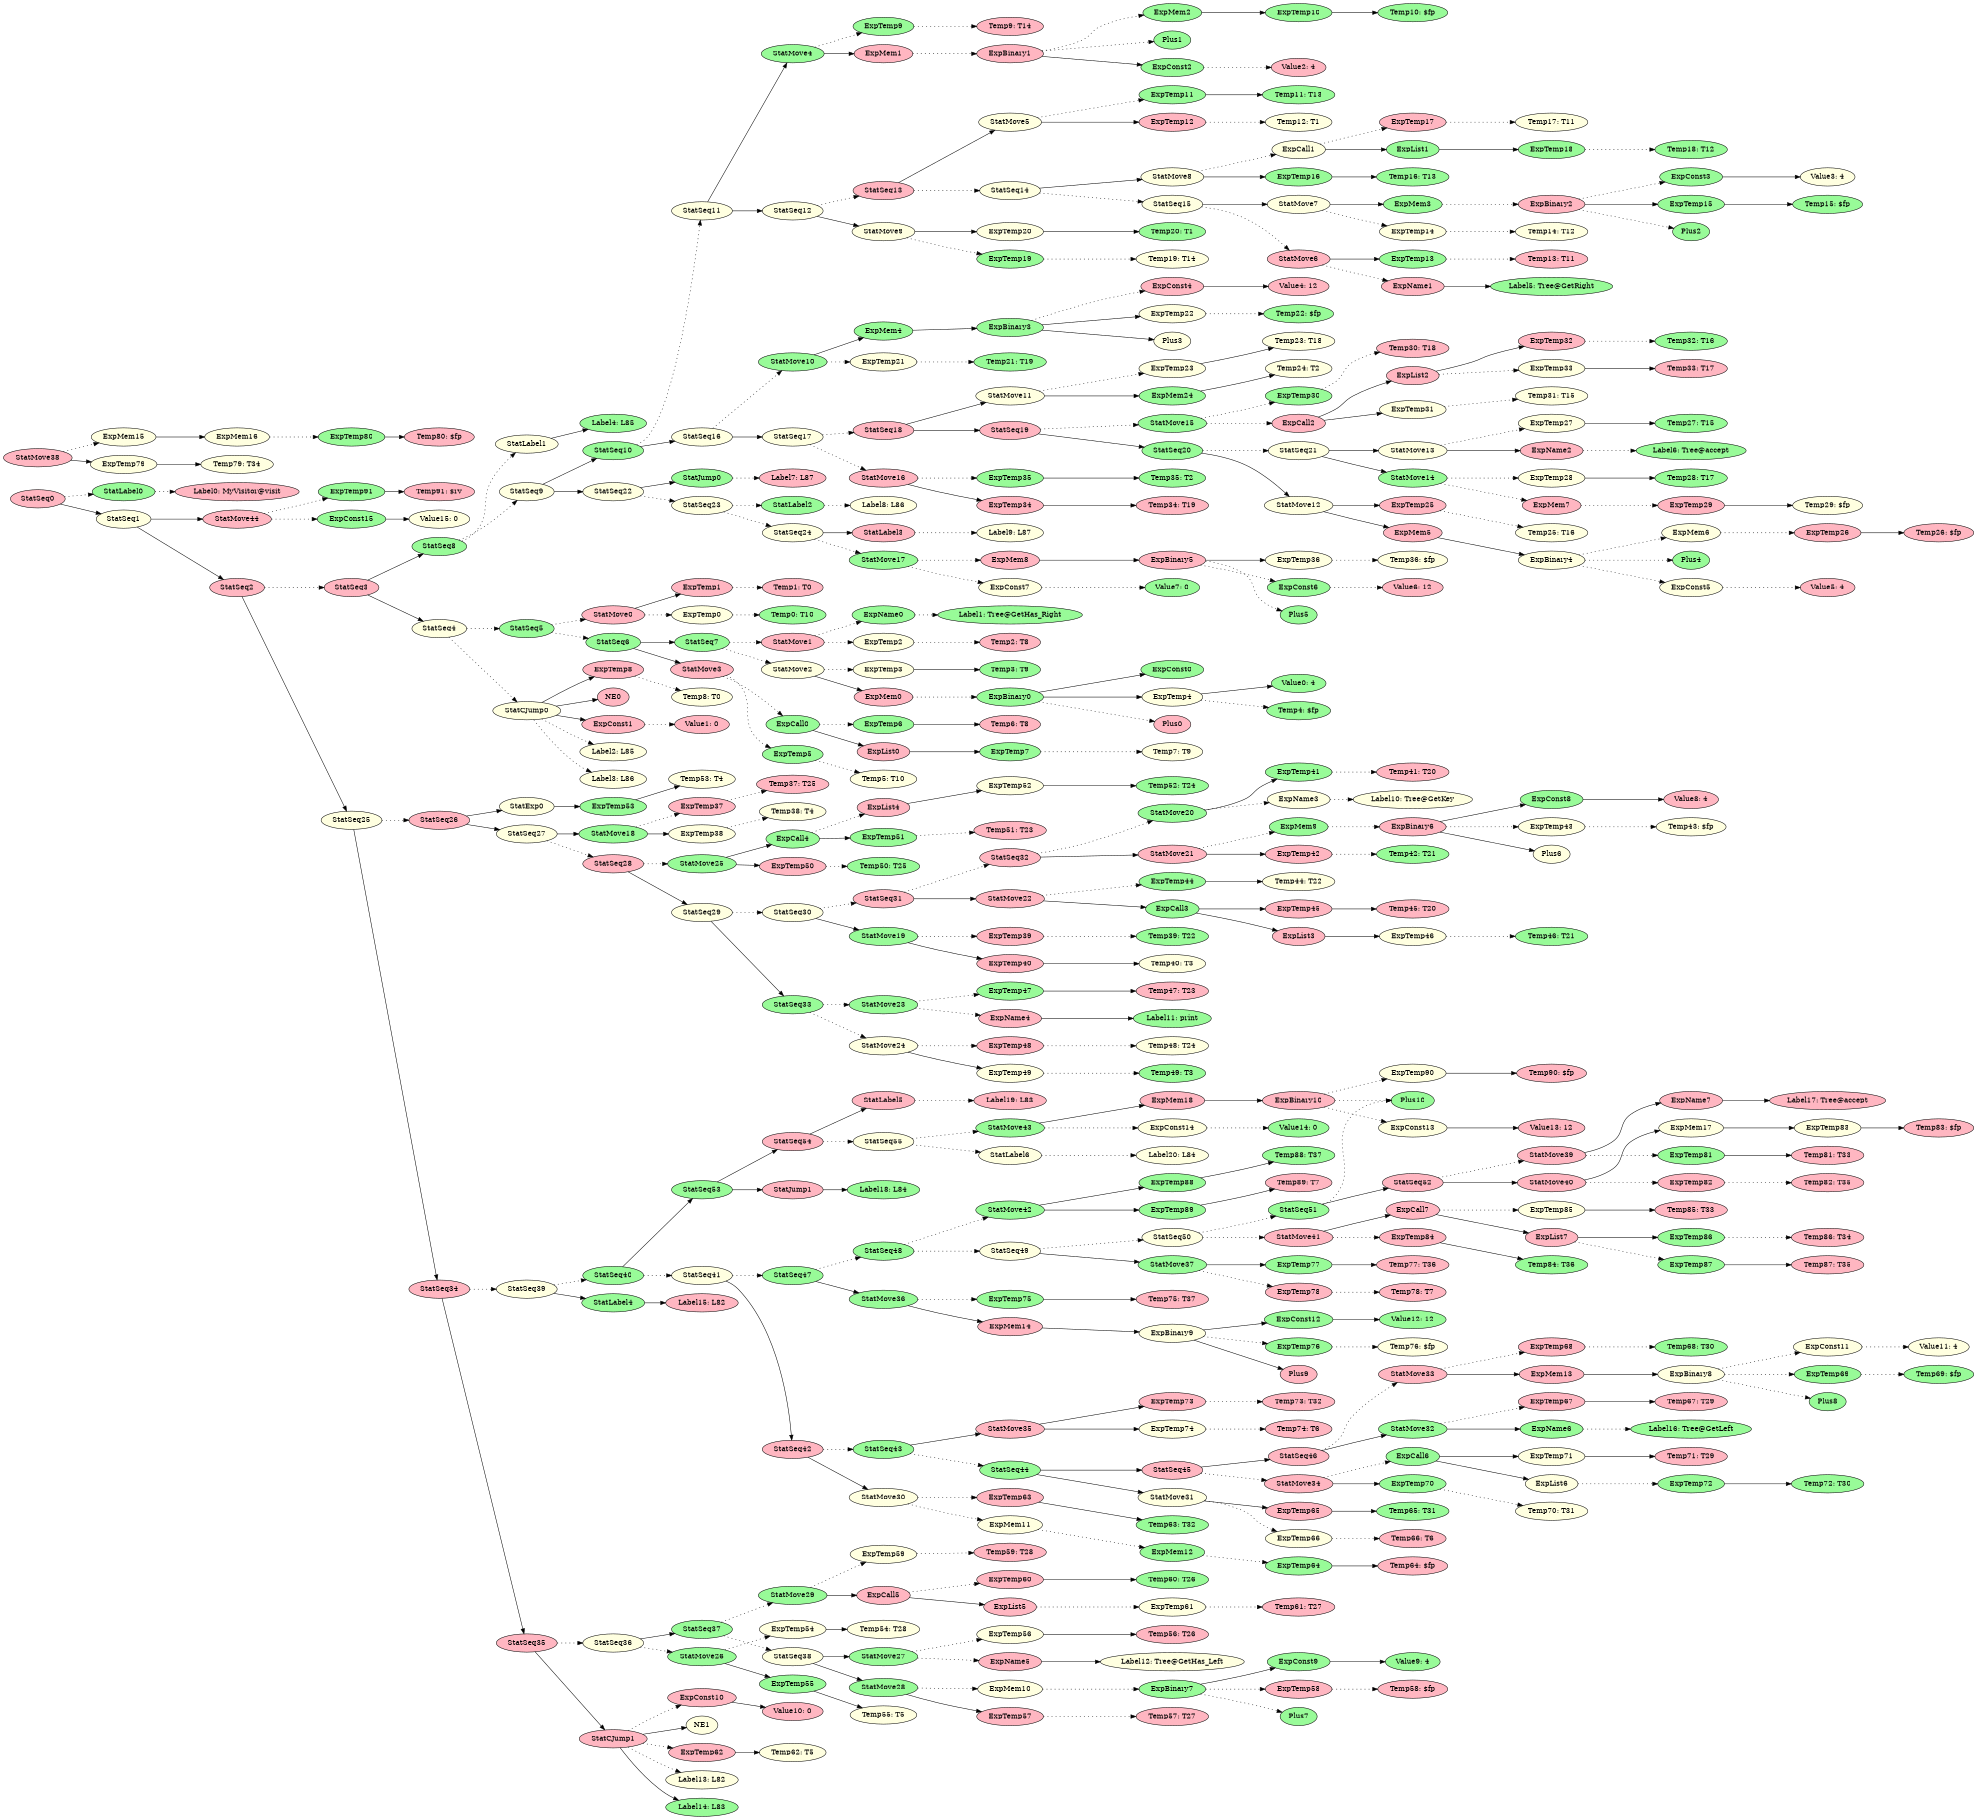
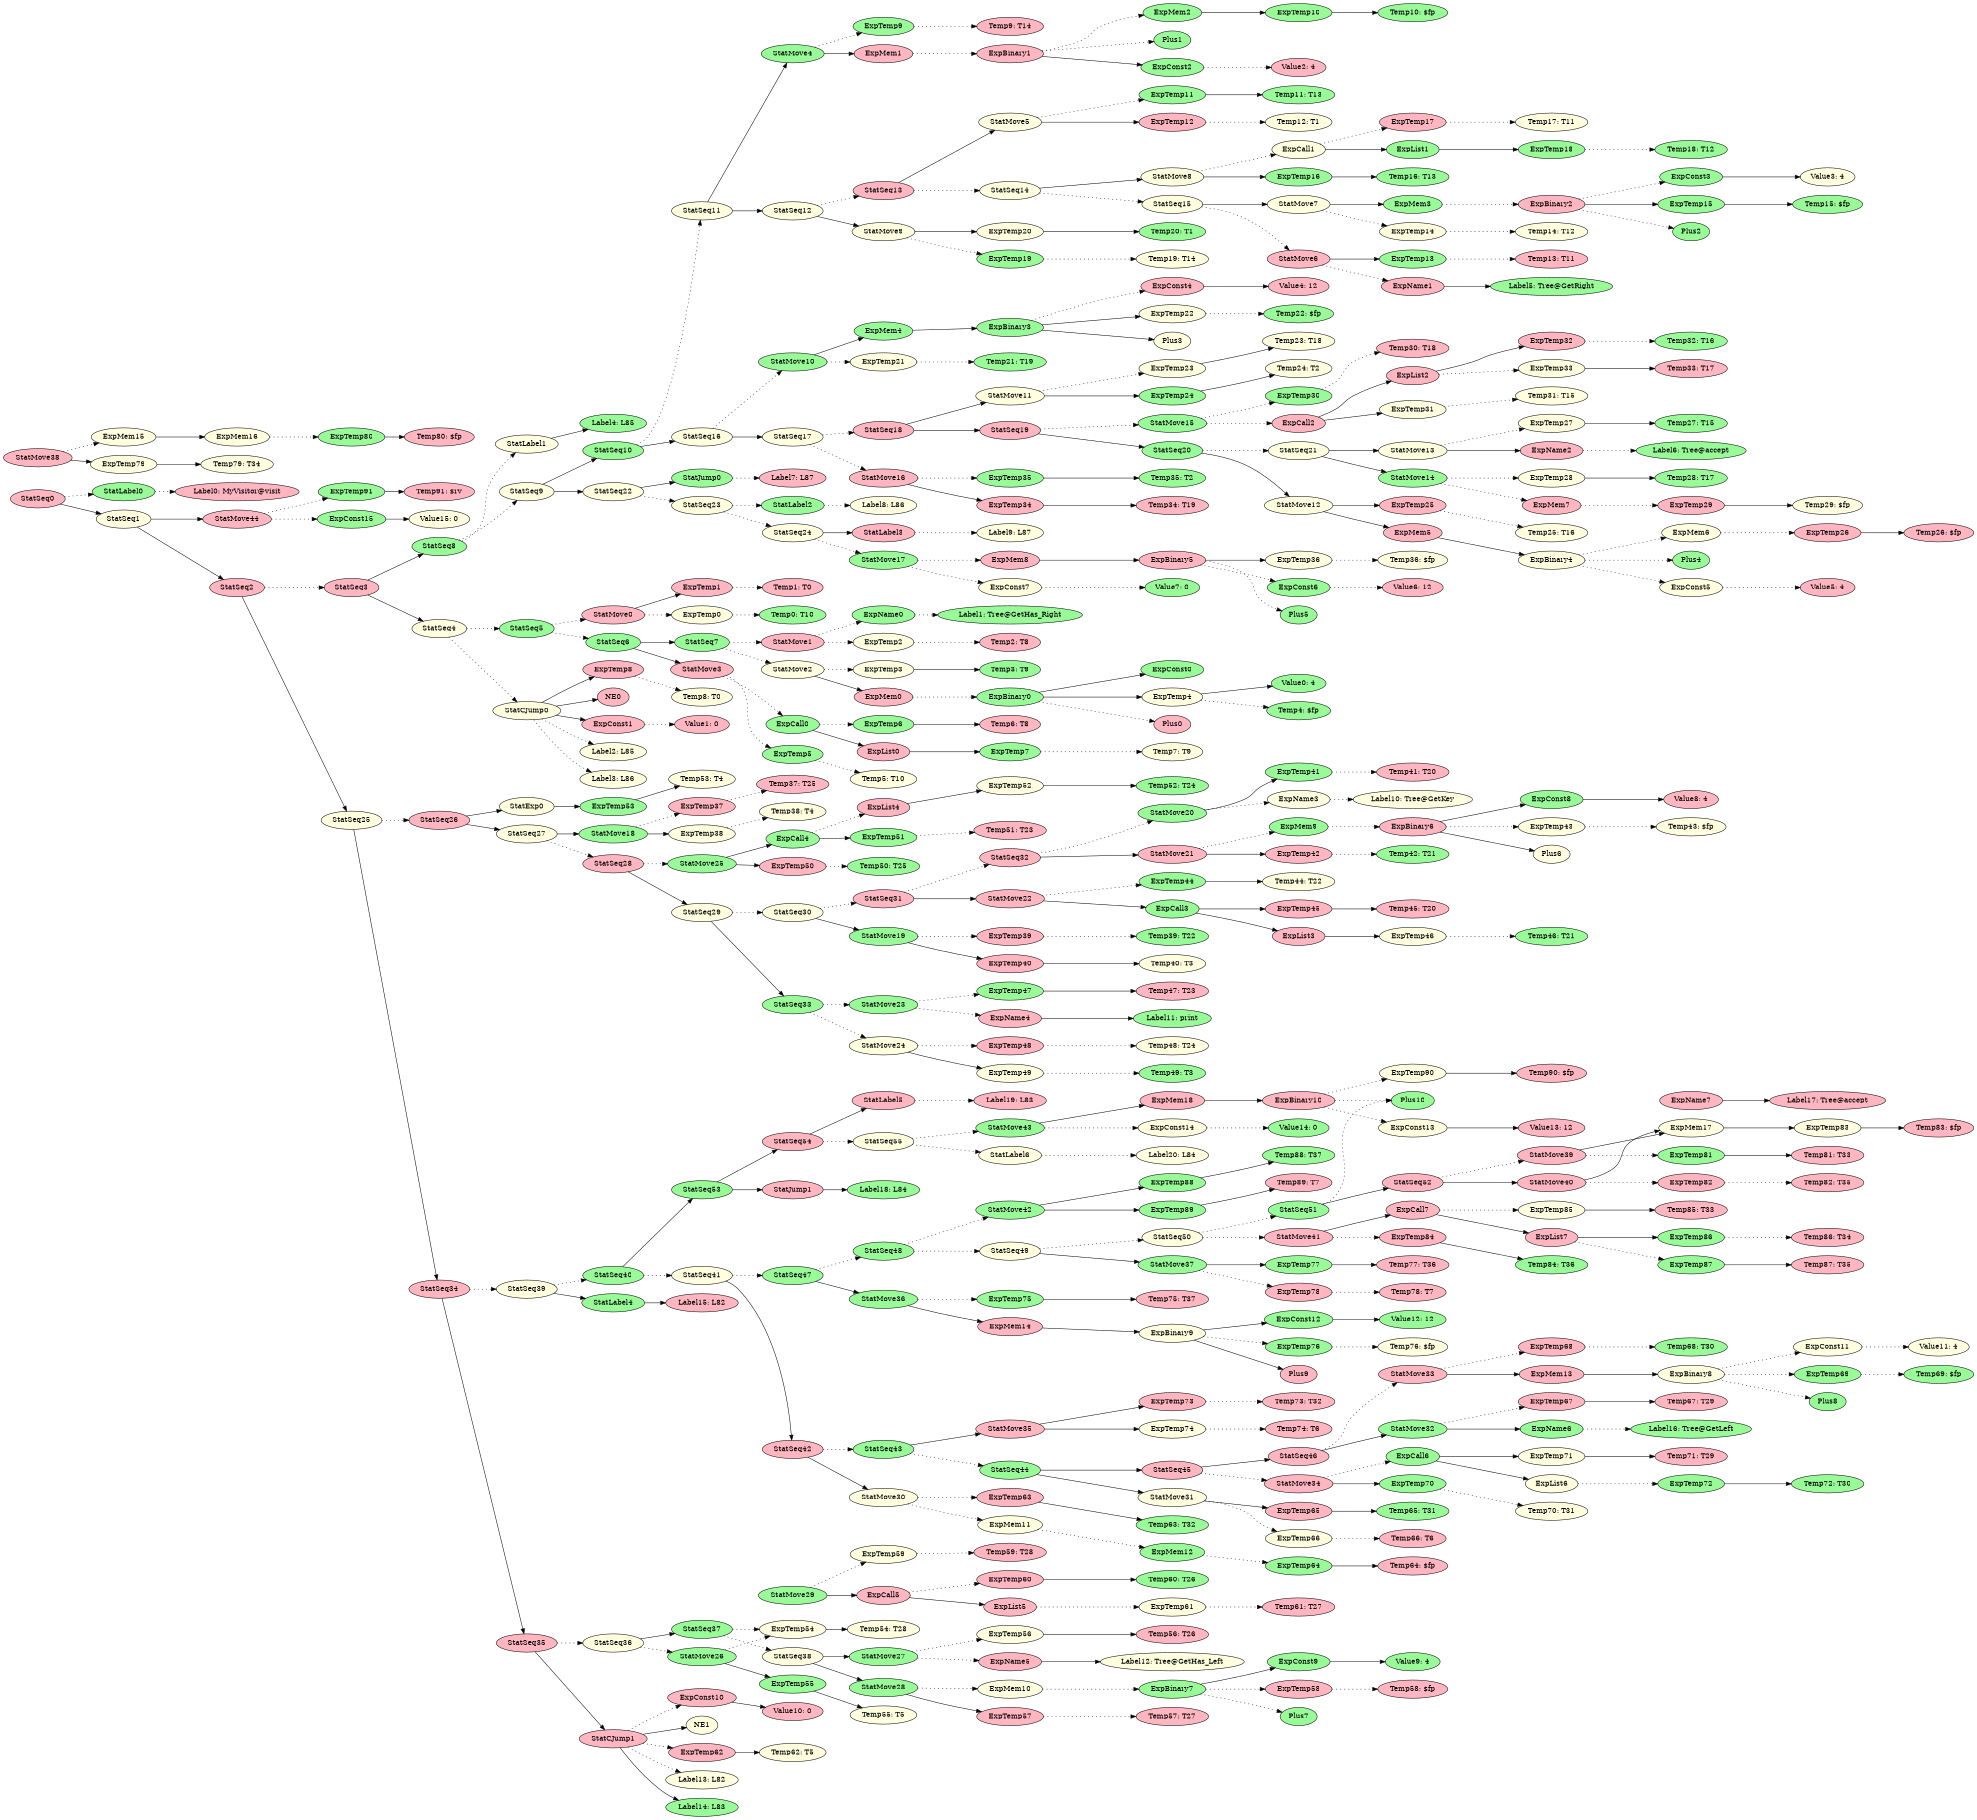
node "ExpMem24": label "ExpMem24" -> "ExpTemp24"
edge "StatMove39" -> "ExpName7": now "StatMove39" -> "ExpMem17"
edge "StatSeq37" -> "StatMove29": now "StatSeq37" -> "ExpTemp54"
